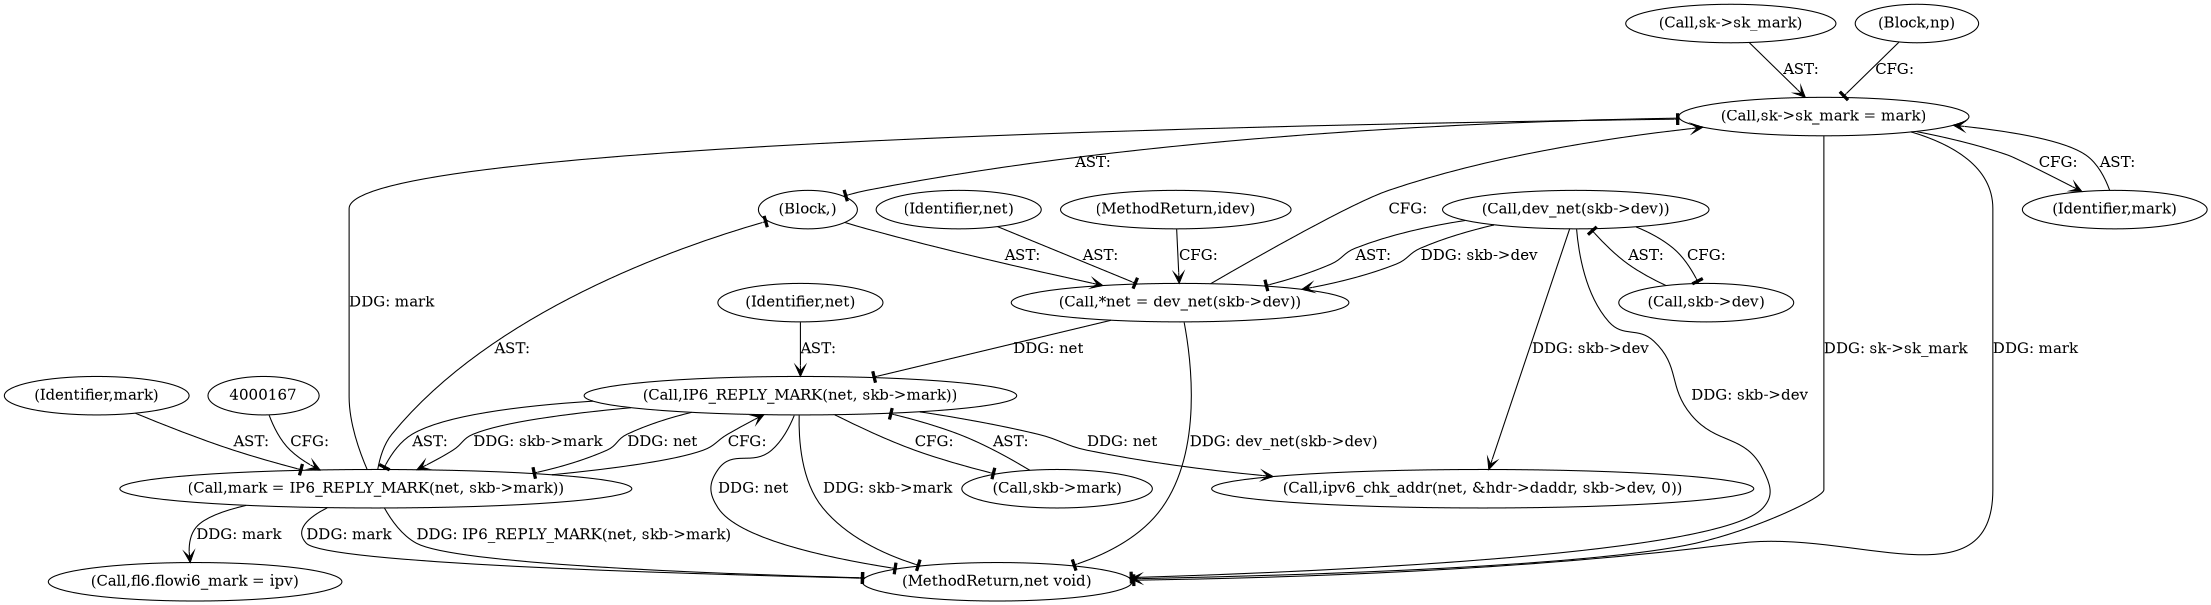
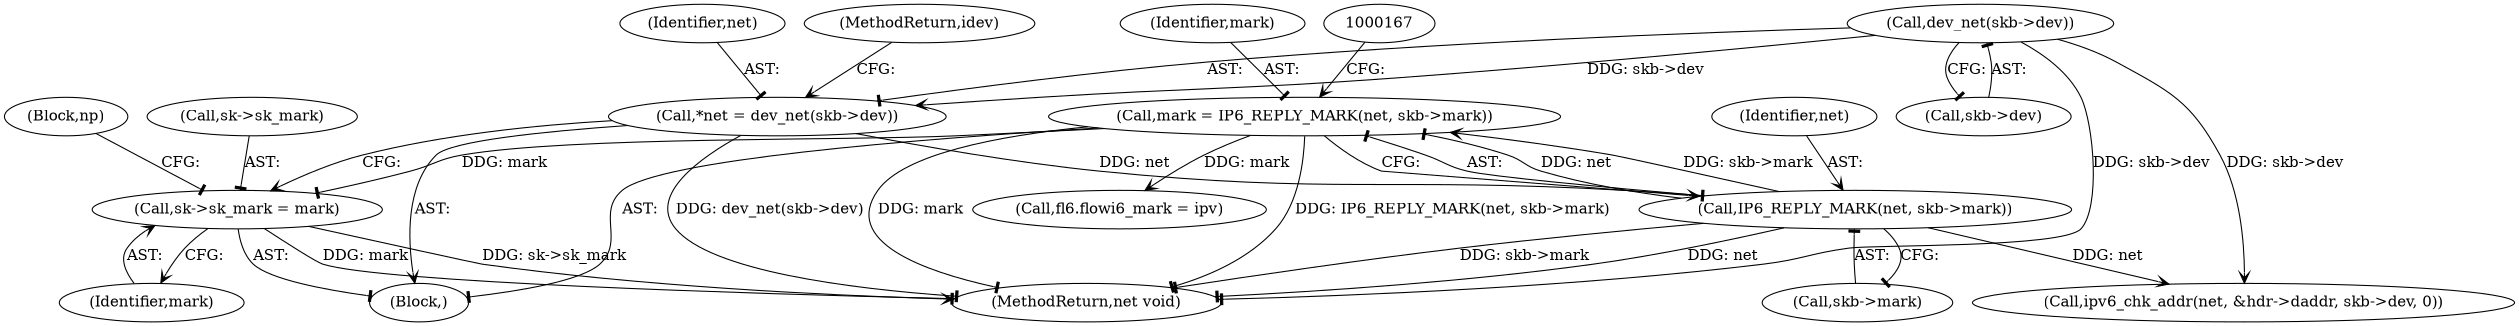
edge "(Call,sk->sk_mark)" -> "(Call,sk->sk_mark = mark)": arrowhead vee -> tee
edge "(Block,)" -> "(Call,*net = dev_net(skb->dev))": reversed
node "4000167": label "4000167" -> "1000167"
